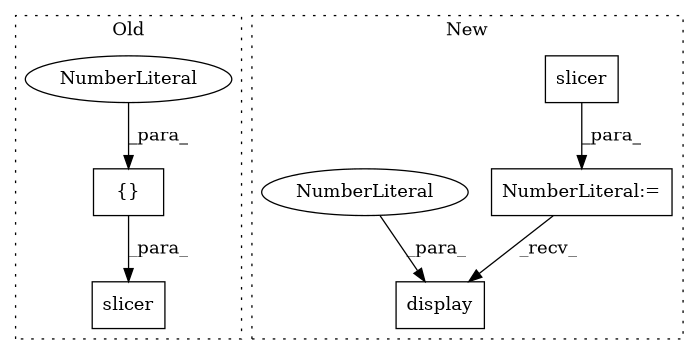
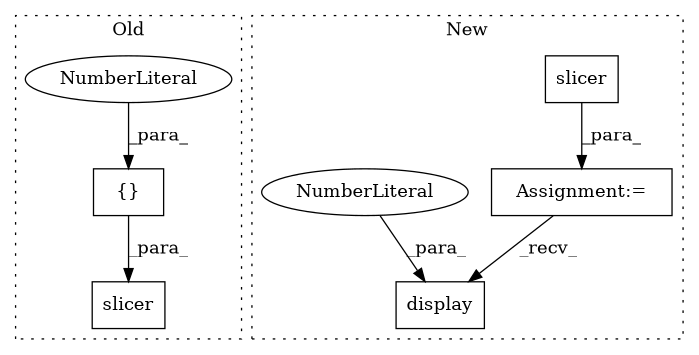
node "NumberLiteral:=": label "NumberLiteral:=" -> "Assignment:="
